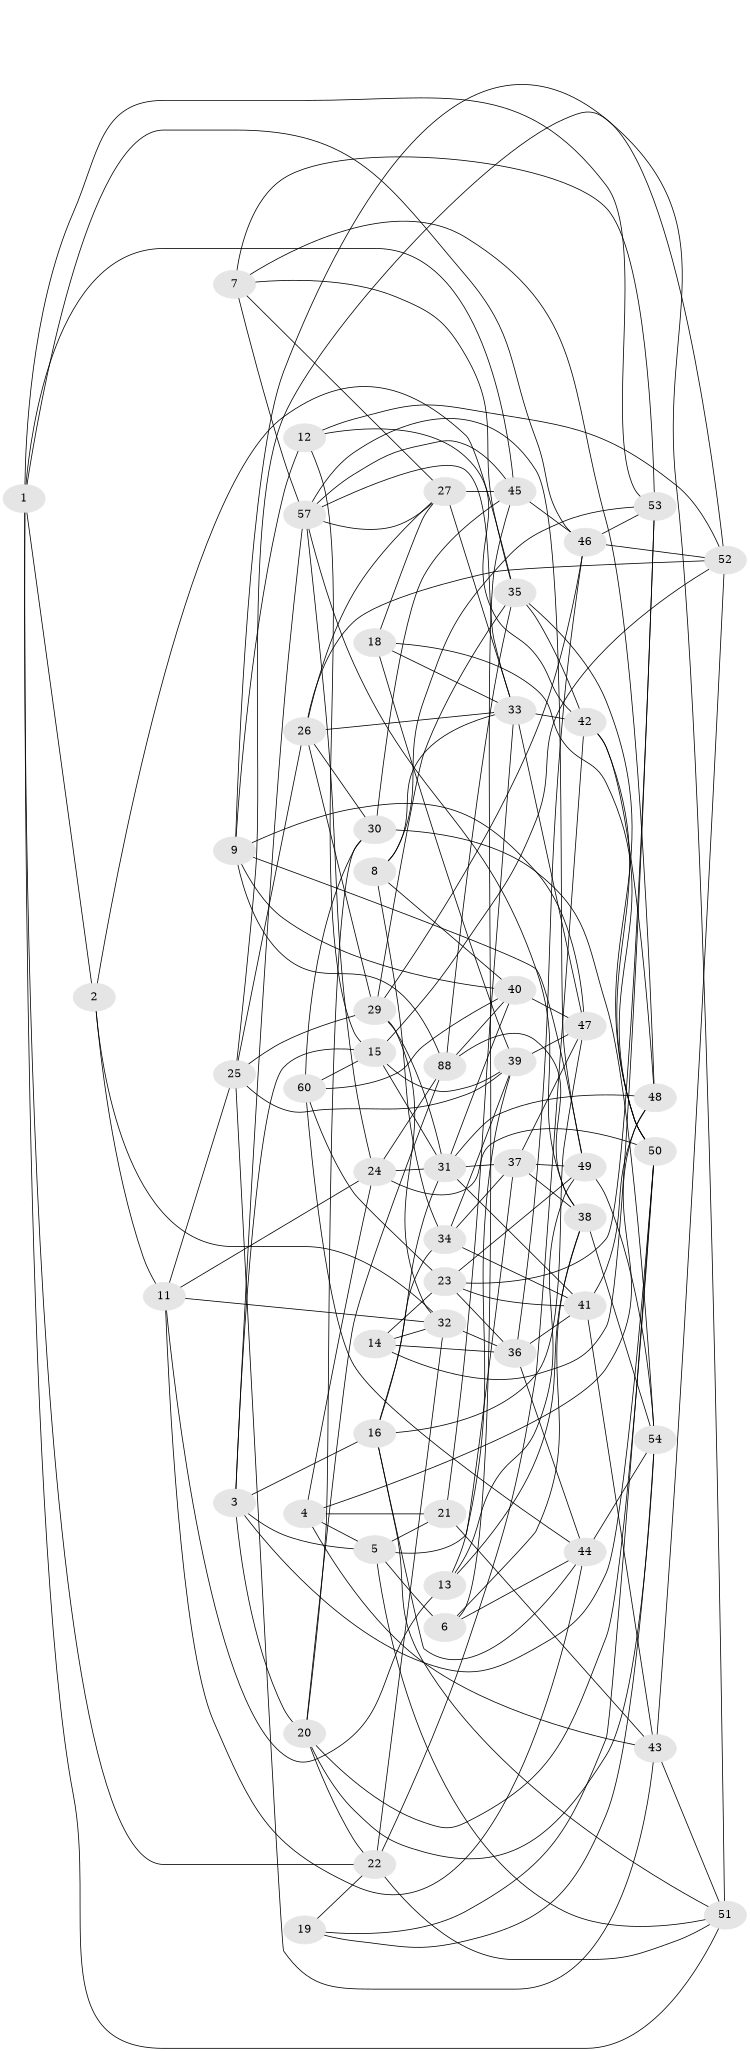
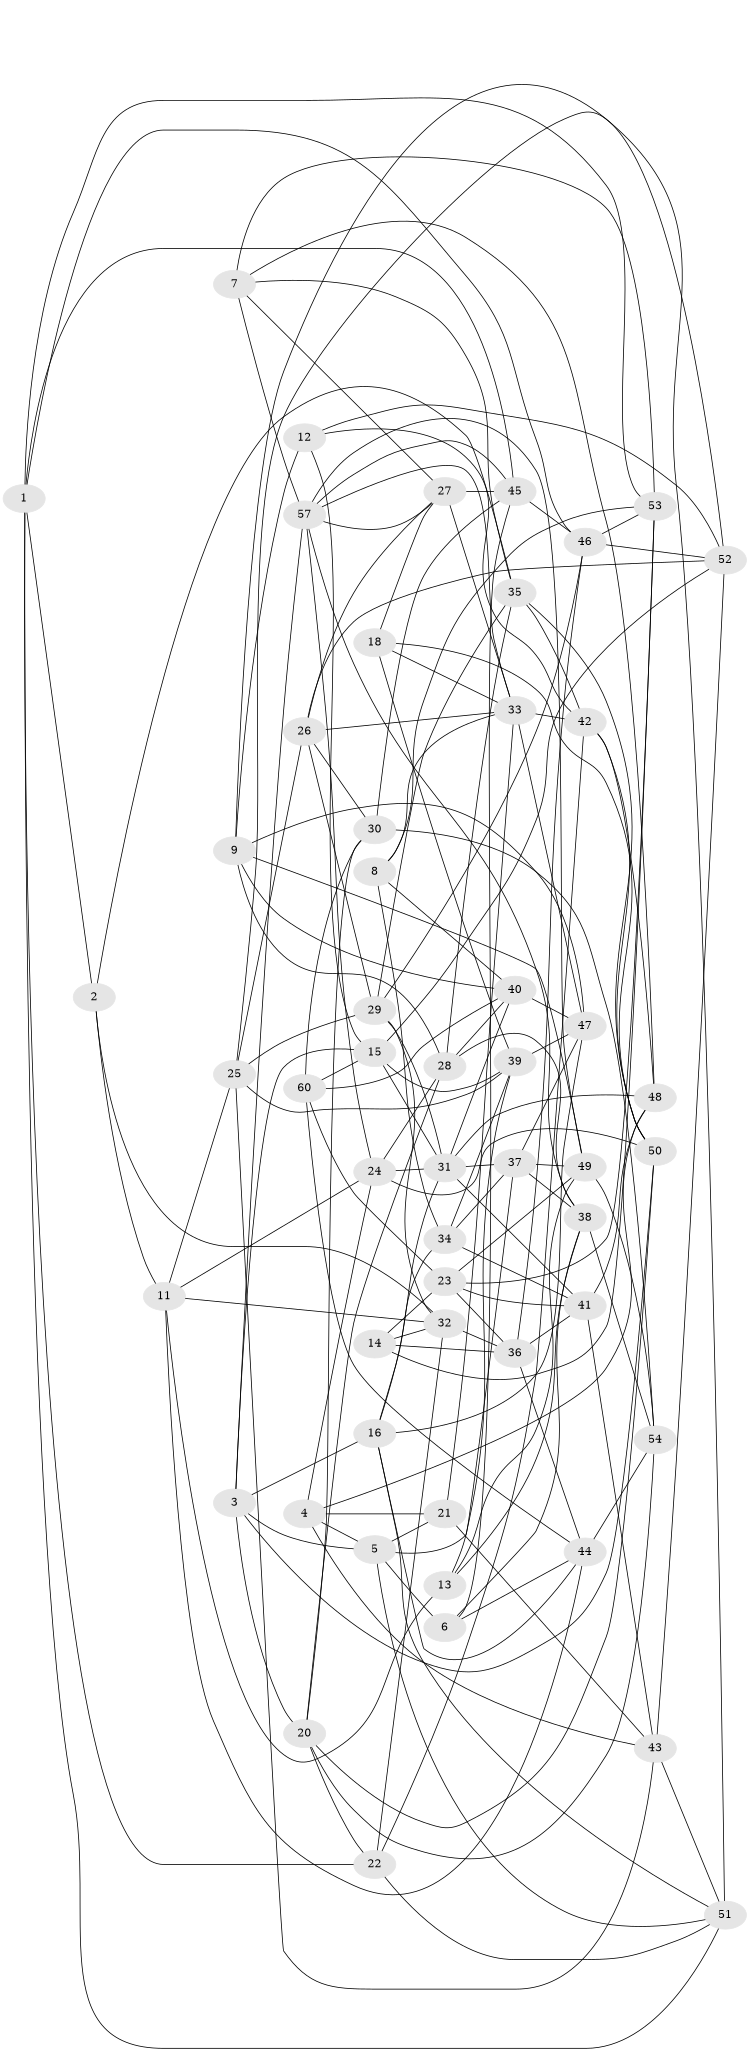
node "88": label "88" -> "28"
node "19": removed
